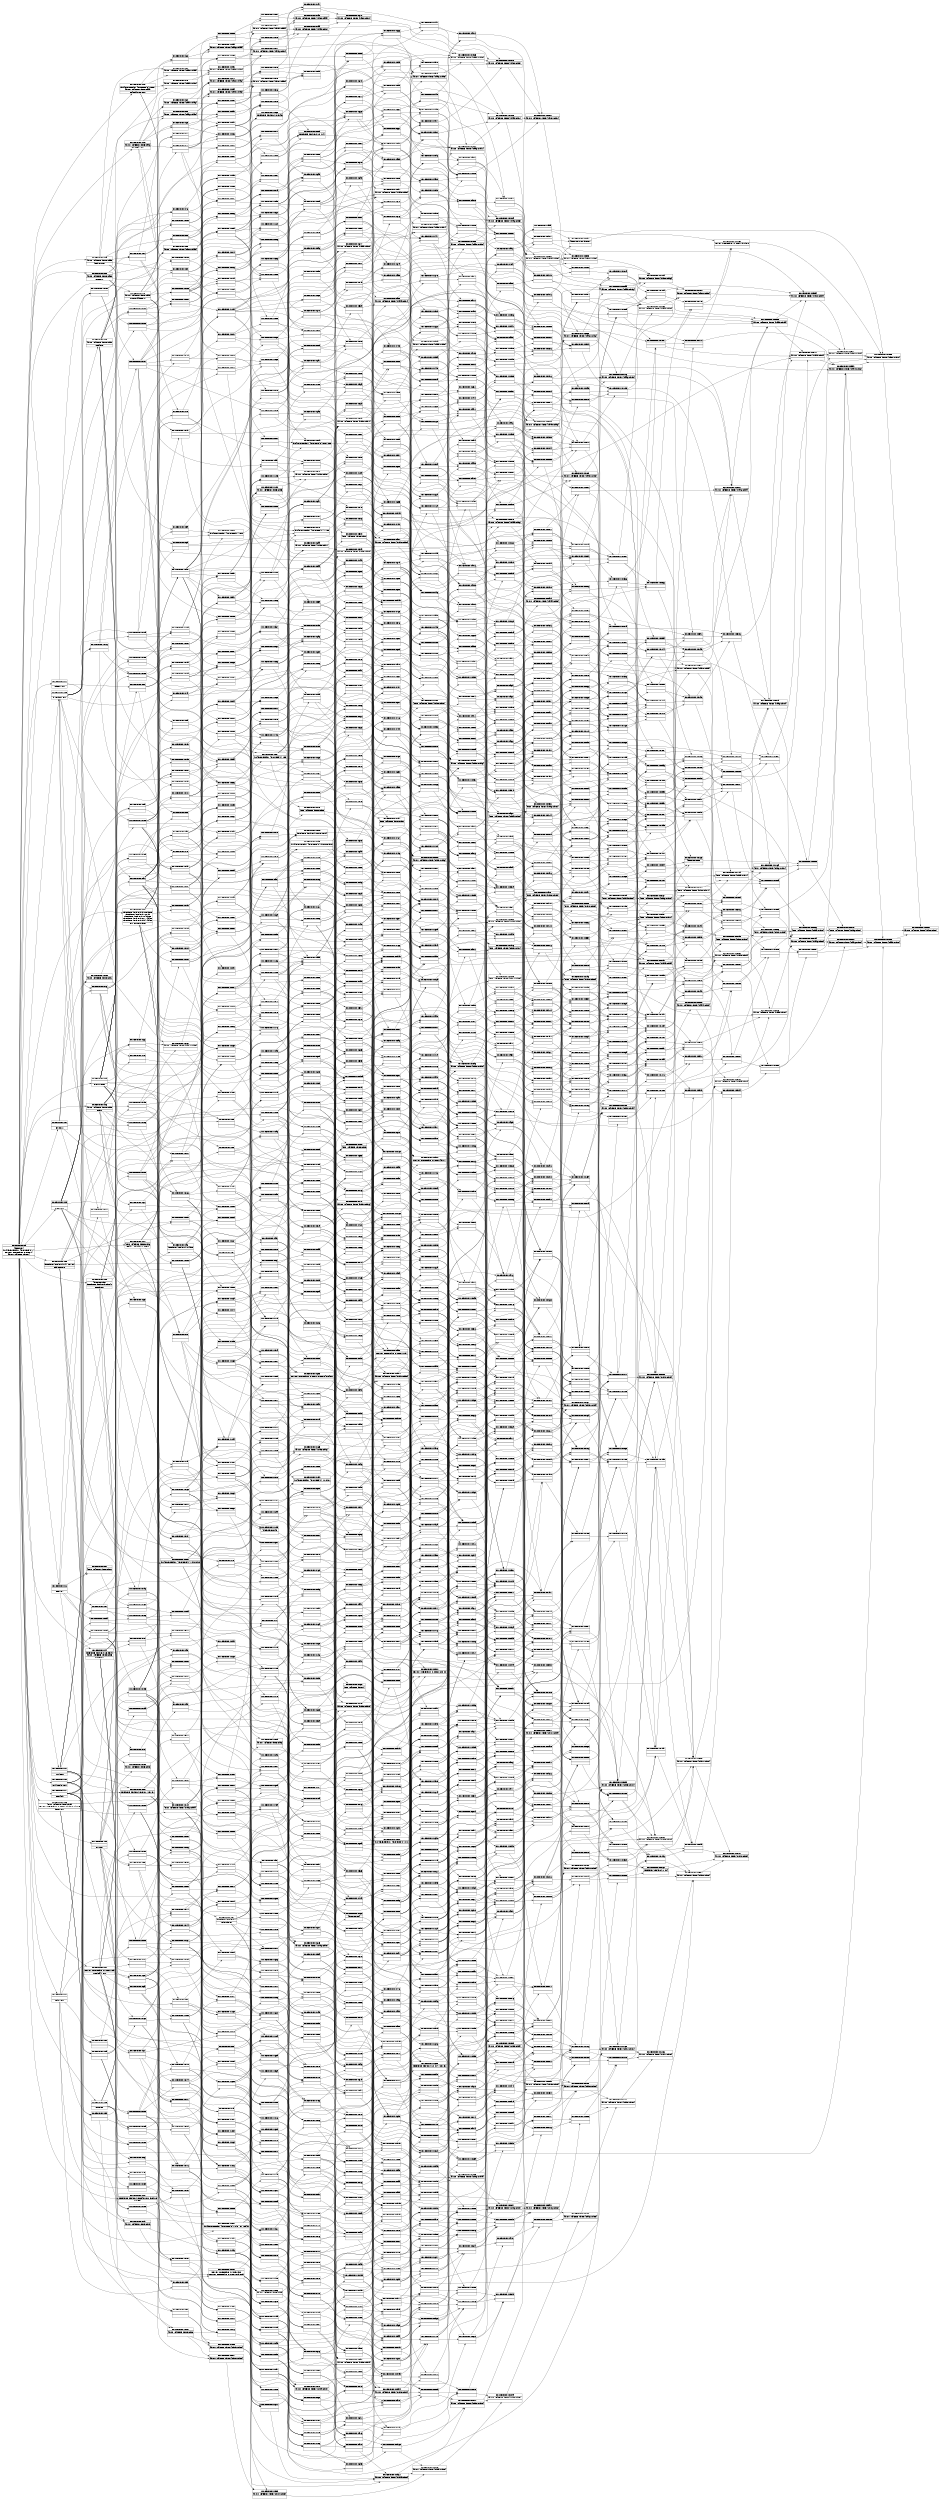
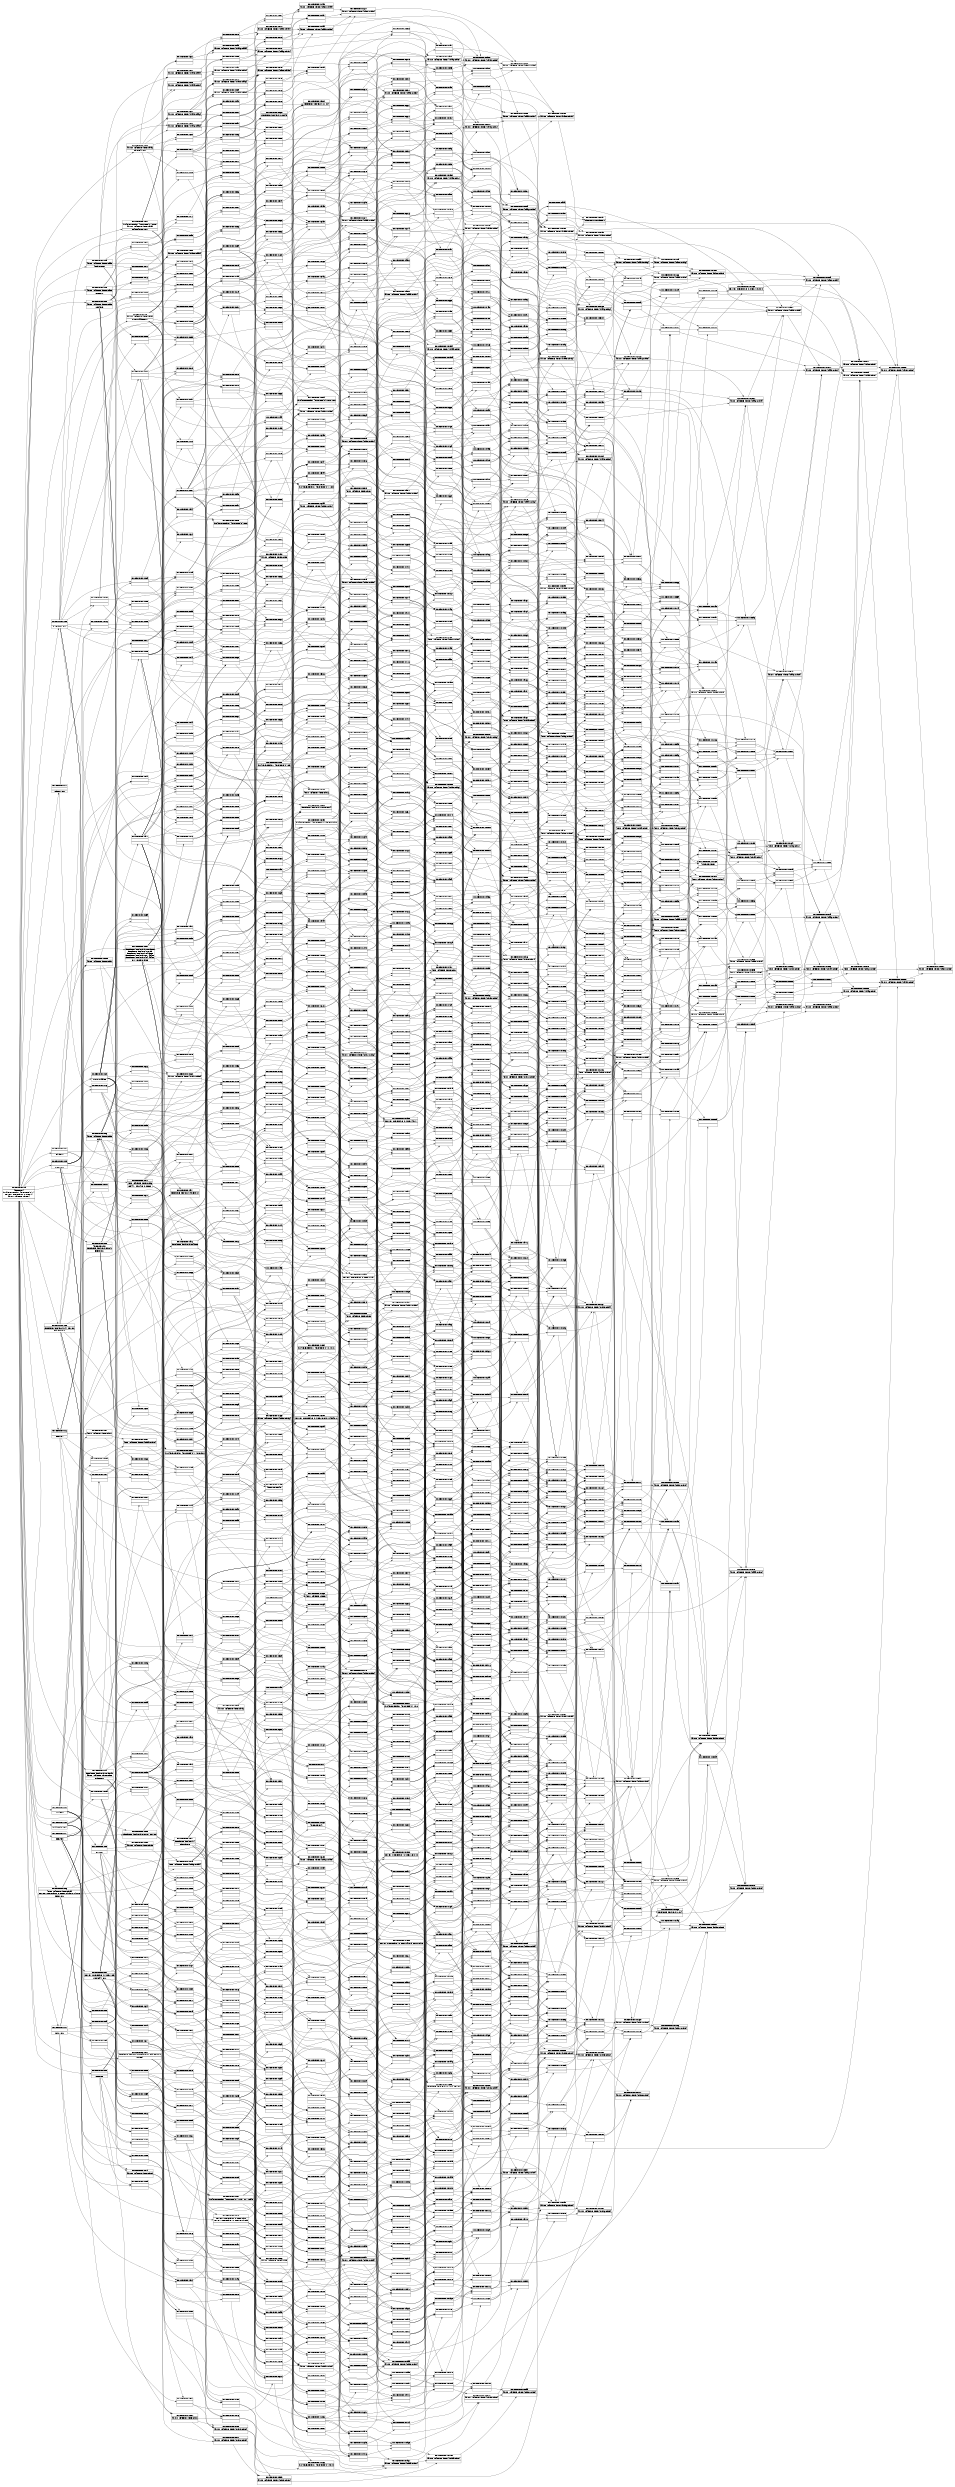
edge "Concept_ctx_816" -> "Concept_ctx_932": added
node "Concept_ctx_275": text "last release date:2013" -> "last release date:2016"
edge "Concept_ctx_1530" -> "Concept_ctx_1538": added
node "Concept_ctx_1548": added
node "Concept_ctx_20": text "group-saas" -> "group-office"
node "Concept_ctx_97": added
edge "Concept_ctx_1061" -> "Concept_ctx_1138": added
node "Concept_ctx_287": added
node "Concept_ctx_54": added
edge "Concept_ctx_93" -> "Concept_ctx_524": added
node "Concept_ctx_455": added
edge "Concept_ctx_865" -> "Concept_ctx_1069": added
node "Concept_ctx_11": text "database backend:google app engine" -> "database backend:google app addresstwo"
node "Concept_ctx_466": added
